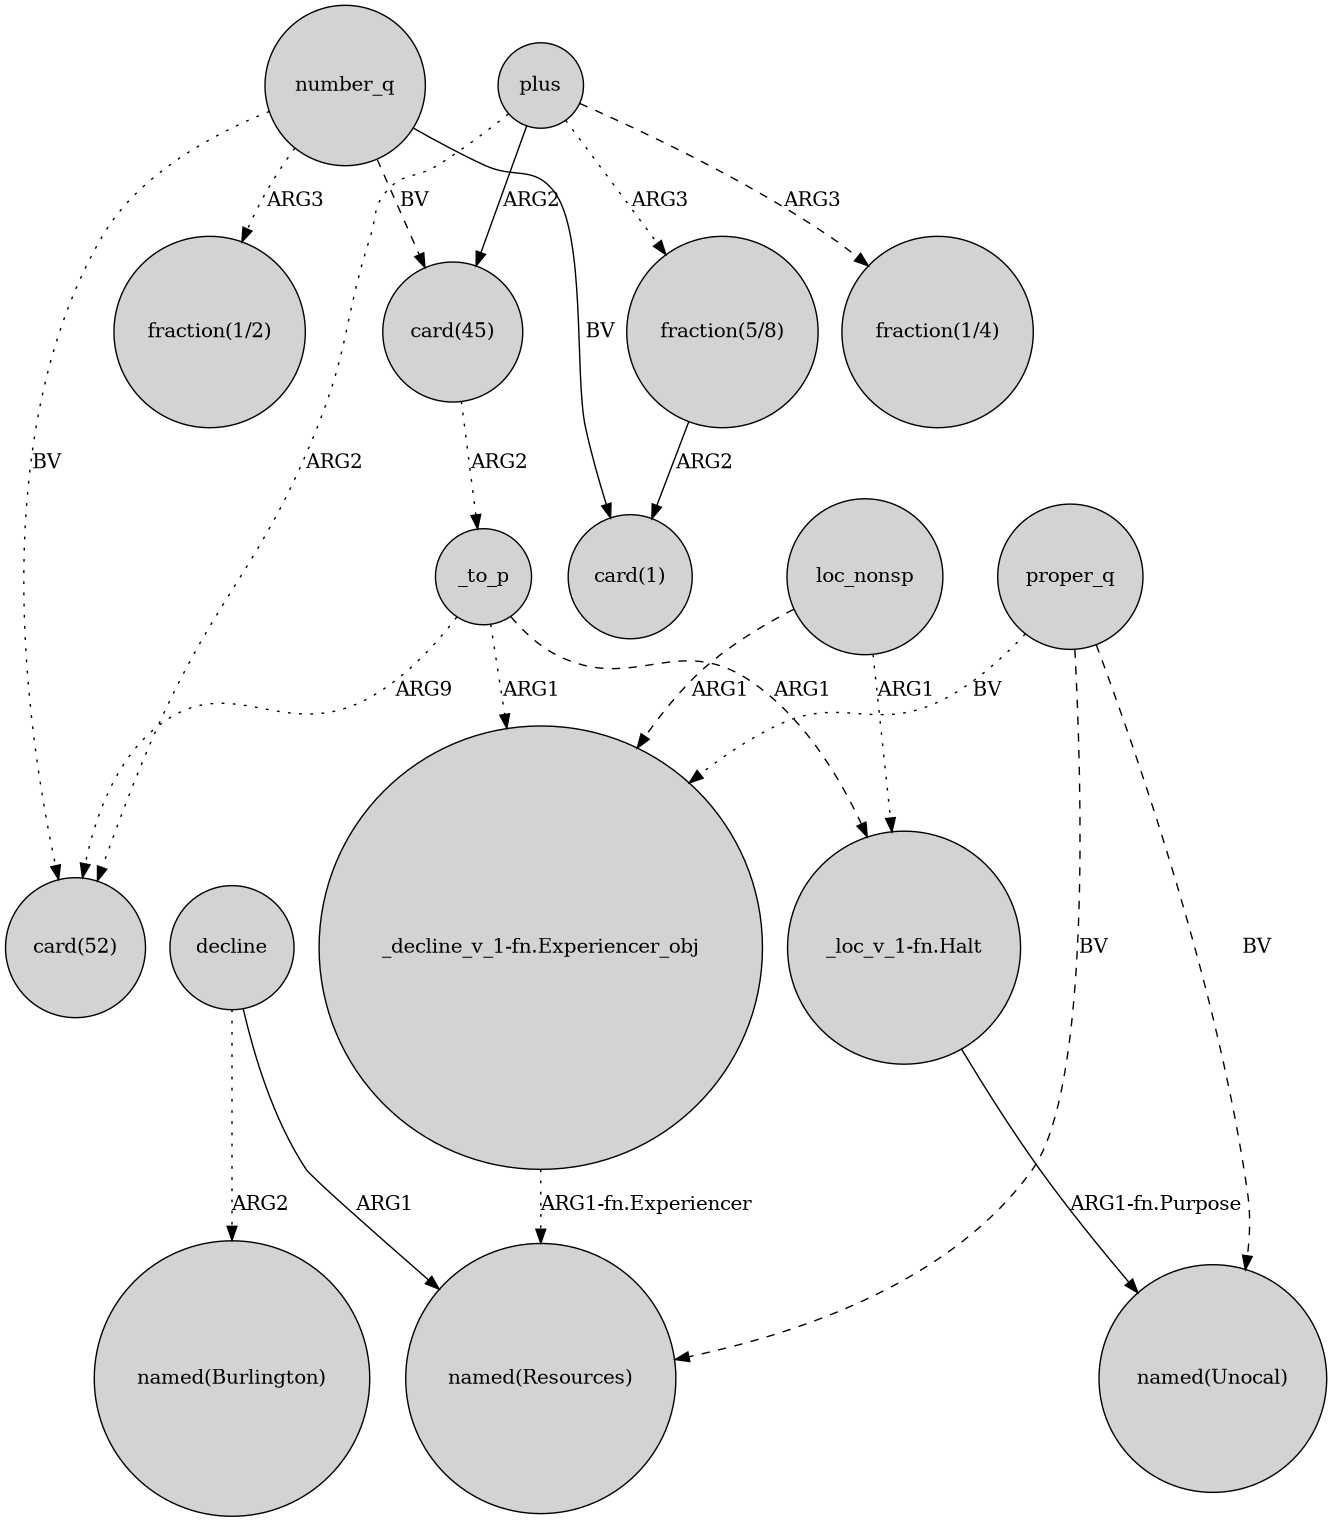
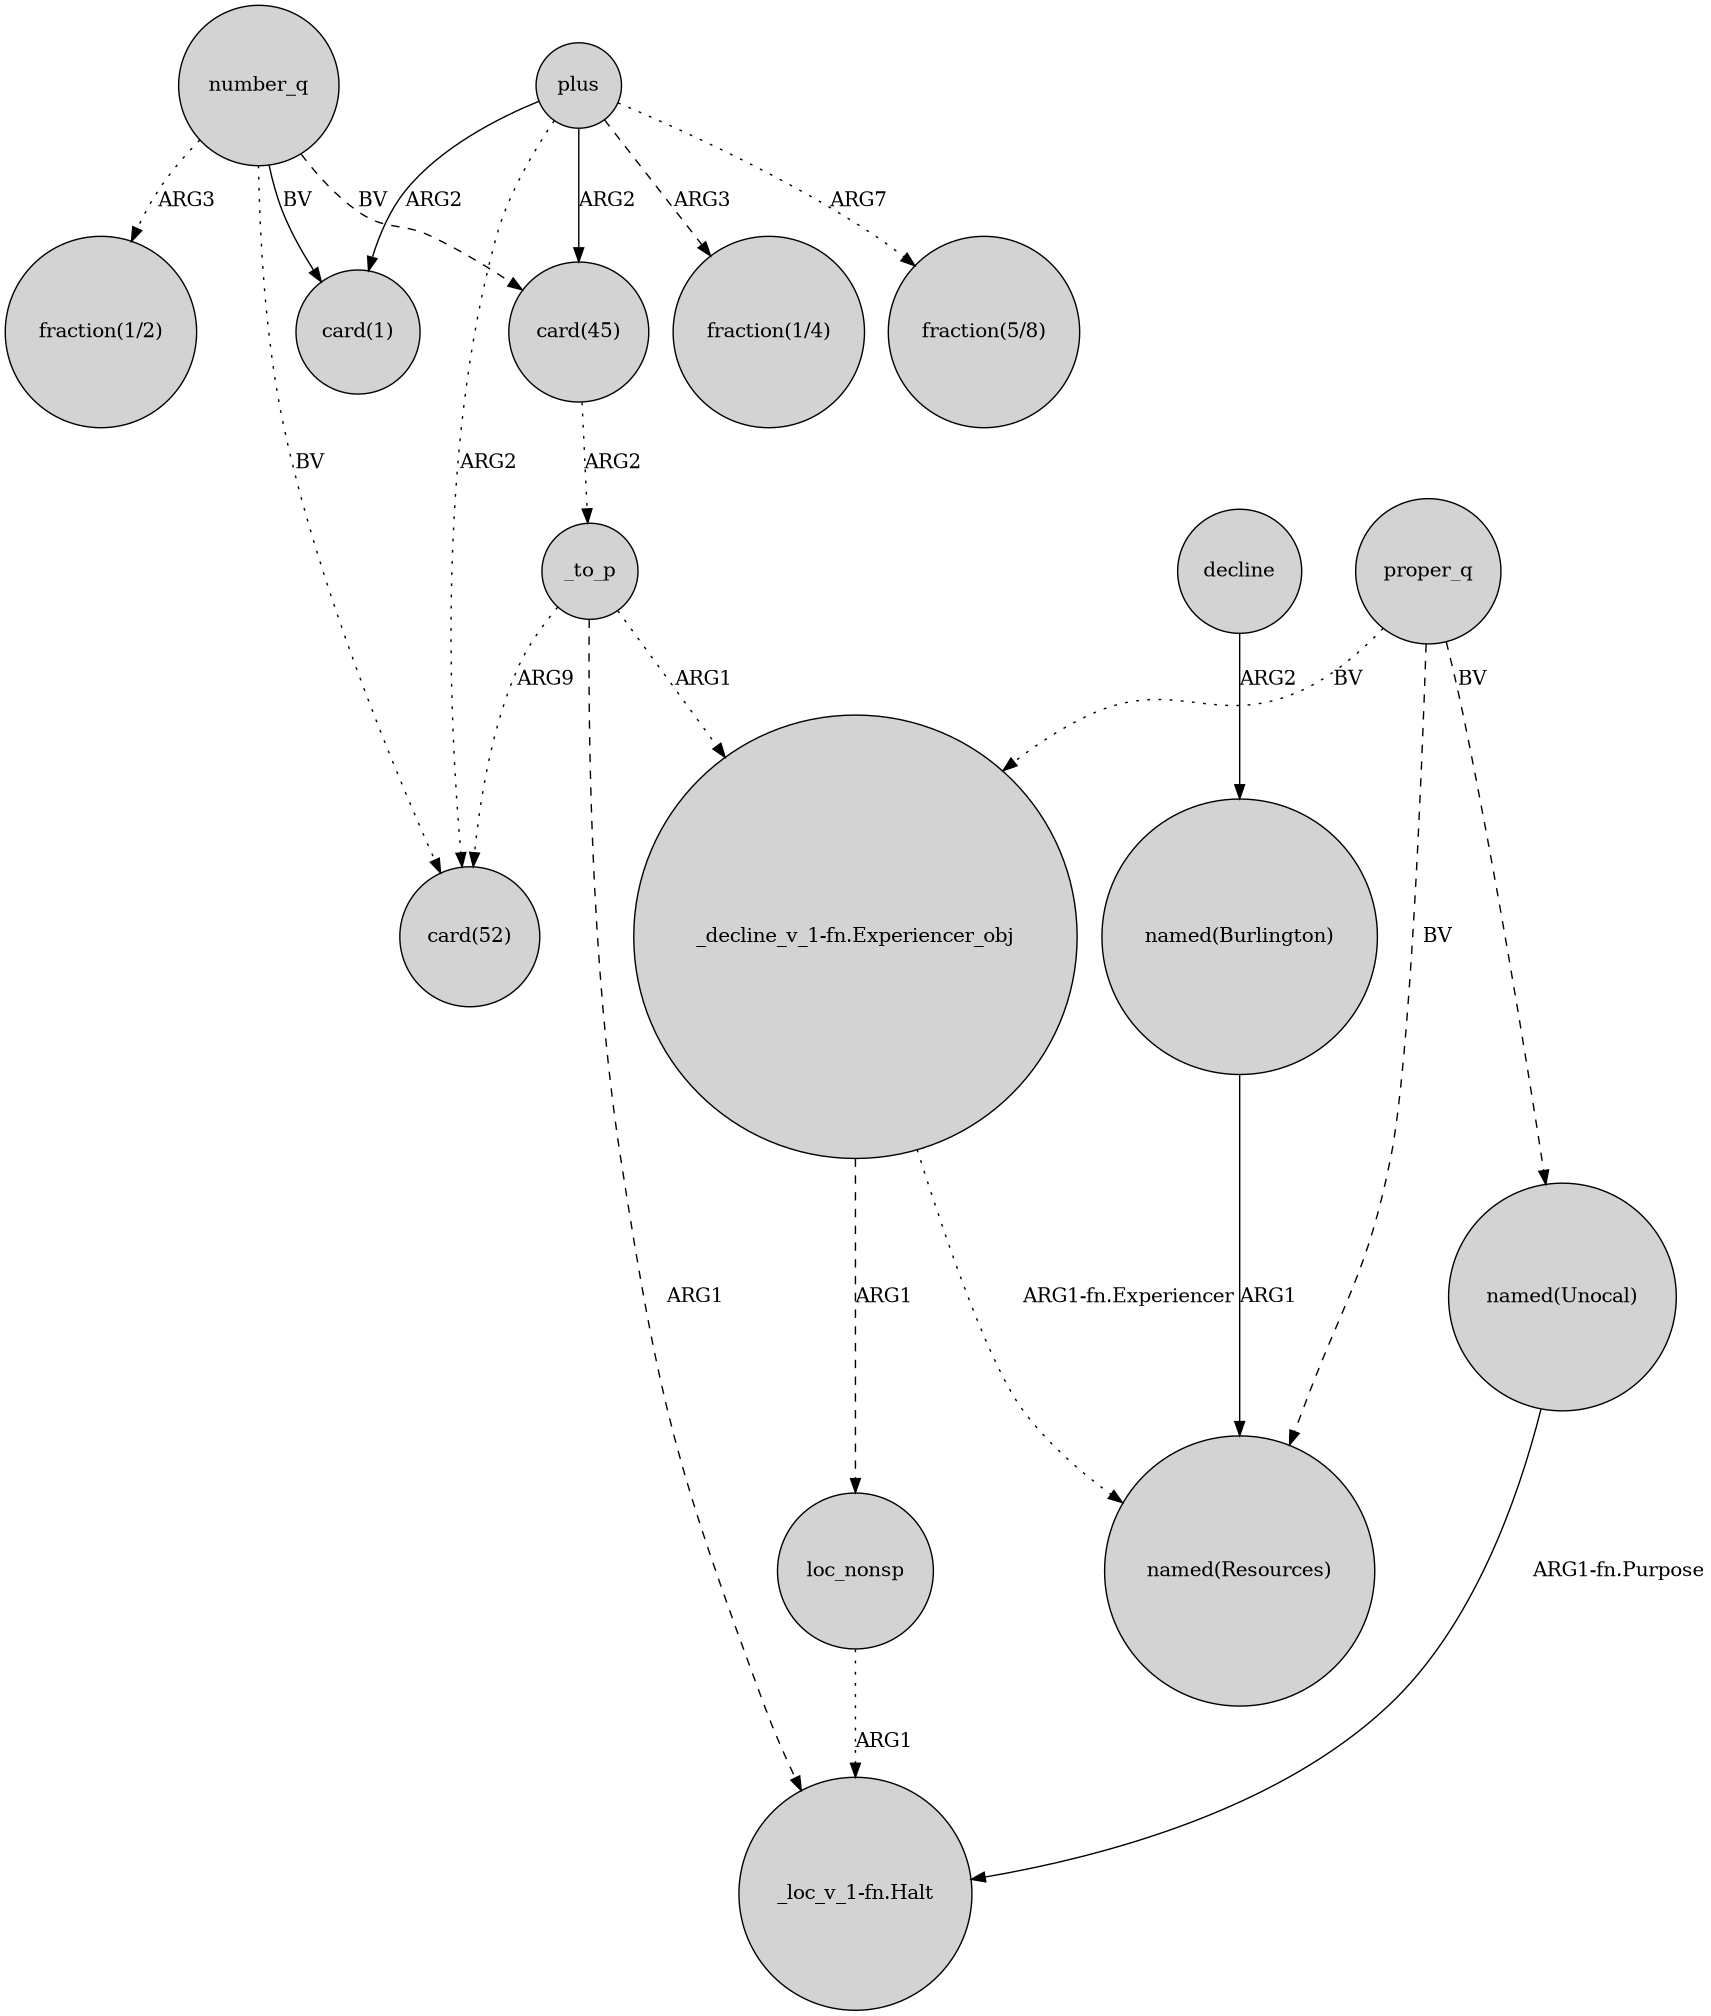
edge "plus" -> "fraction(5/8)": label "ARG3" -> "ARG7"
edge "fraction(5/8)" -> "card(1)": now "plus" -> "card(1)"
edge "loc_nonsp" -> "_decline_v_1-fn.Experiencer_obj": reversed
edge "decline" -> "named(Burlington)": style dotted -> solid
edge "decline" -> "named(Resources)": now "named(Burlington)" -> "named(Resources)"
edge "_loc_v_1-fn.Halt" -> "named(Unocal)": reversed
